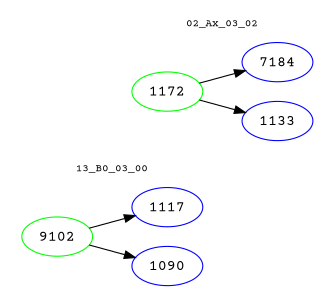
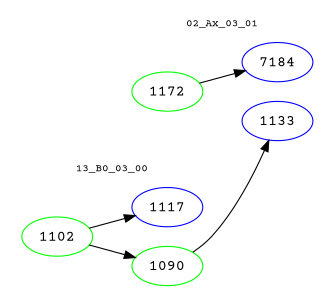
cluster "02_Ax_03_02": label "02_Ax_03_02" -> "02_Ax_03_01"
edge "1172" -> "1133": now "1090" -> "1133"
node "9102": label "9102" -> "1102"
node "1090": color blue -> green
